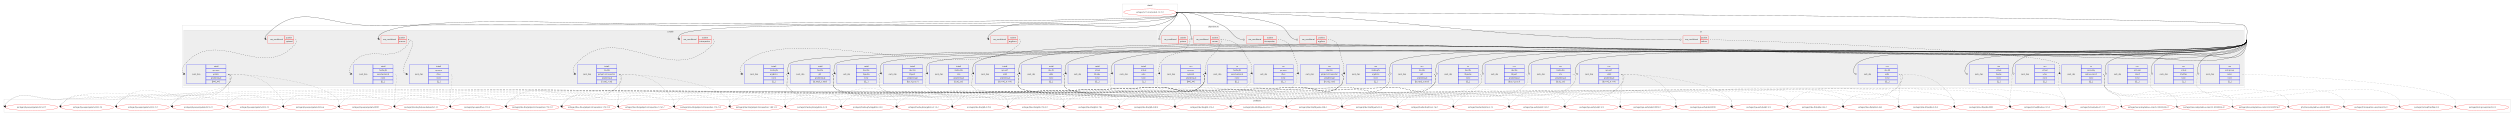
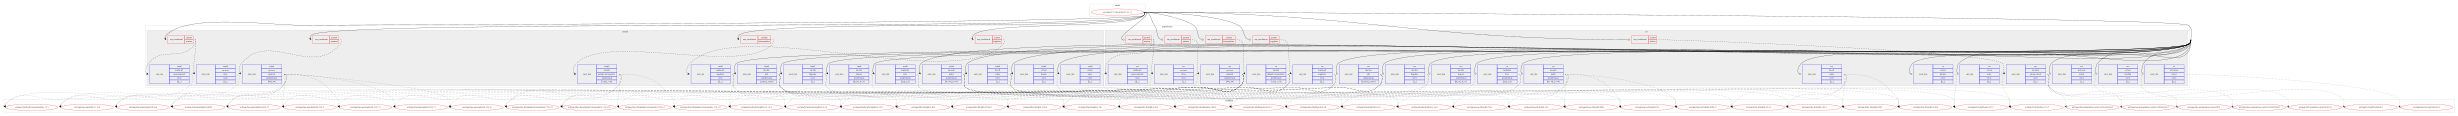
node "portage://dev-libs/gobject-introspection-1.76.1-r2": removed
node "gfx://sec-policy/selinux-colord-9999": label "gfx://sec-policy/selinux-colord-9999" -> "portage://sec-policy/selinux-colord-9999"
